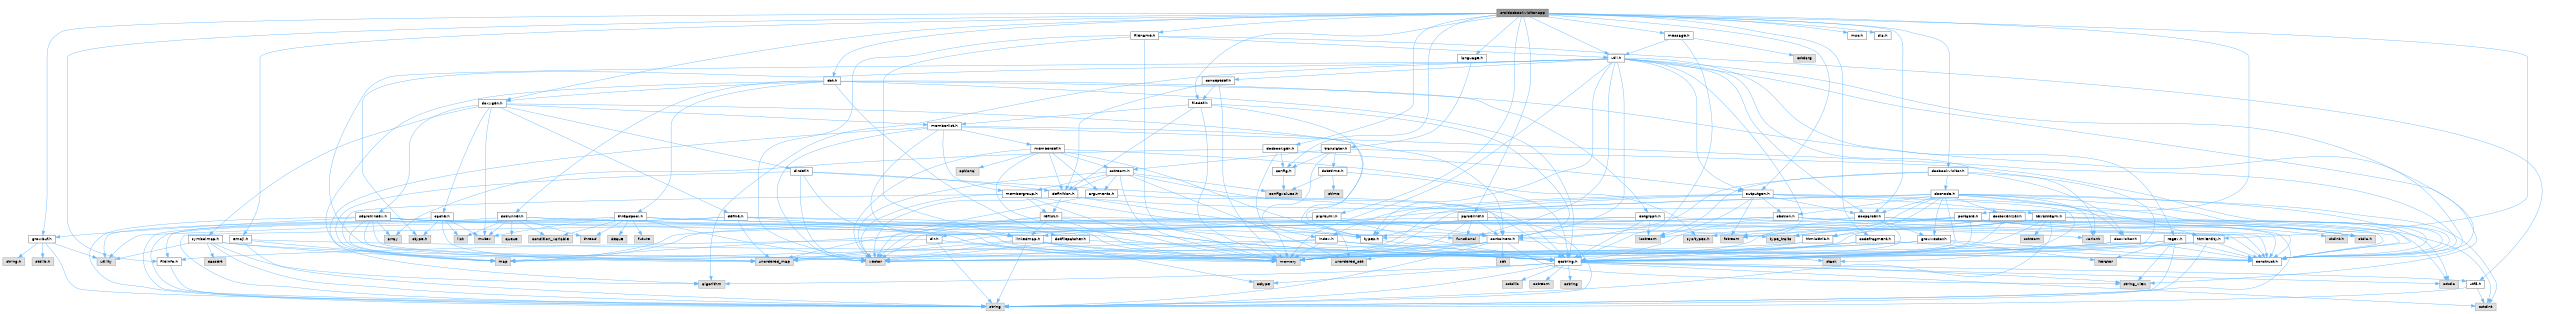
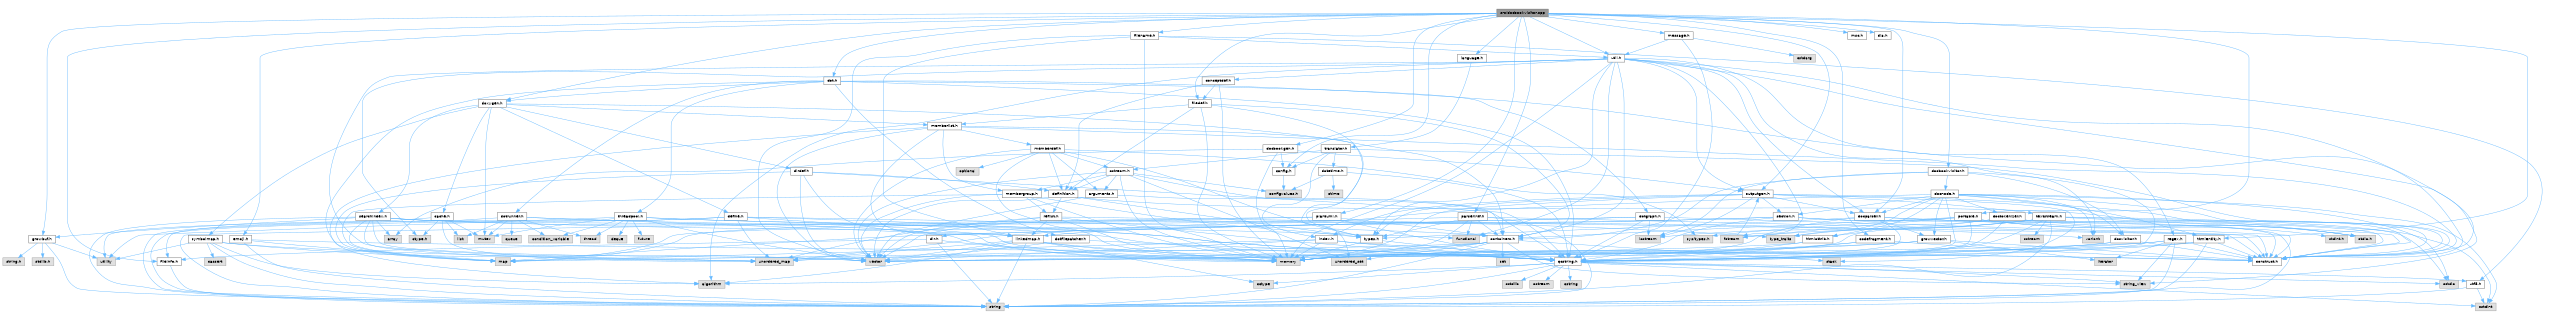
edge "docnode.h" -> "memory": now "types.h" -> "memory"
edge "outputgen.h" -> "fstream": reversed
edge "linkedmap.h" -> "algorithm": added
